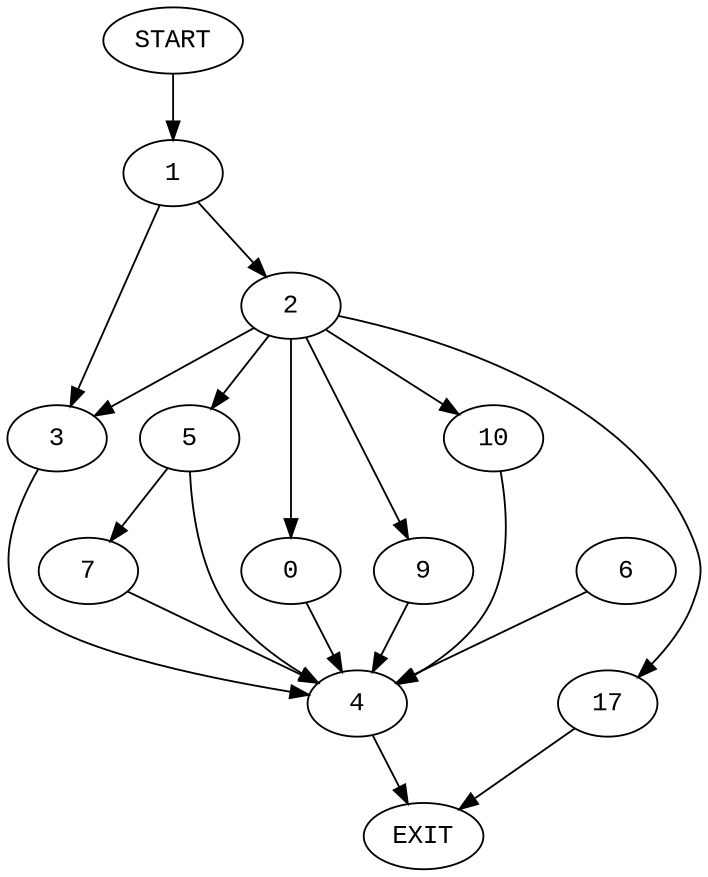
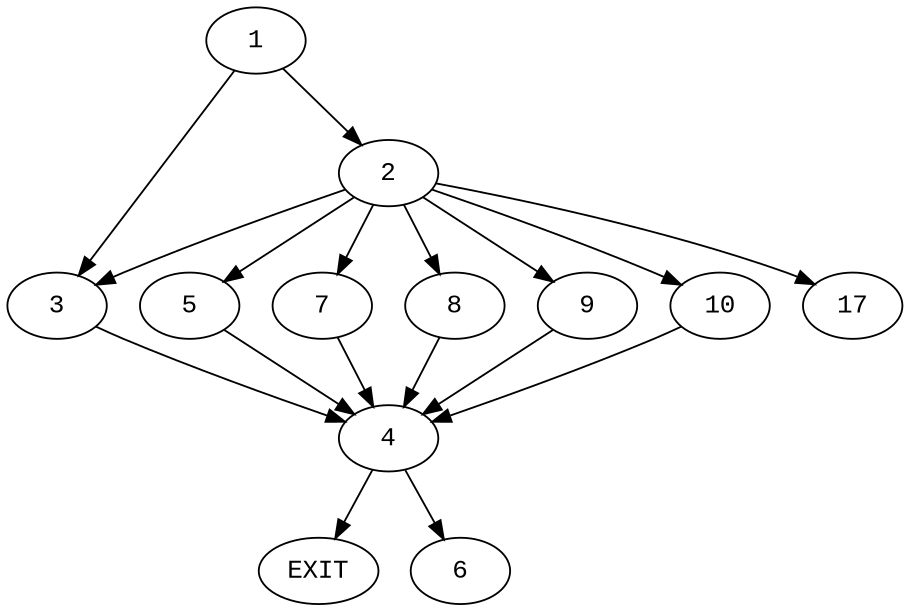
node "START": removed
edge "5" -> "7": now "2" -> "7"
node "0": label "0" -> "8"
edge "6" -> "4": reversed
edge "17" -> "EXIT": removed
